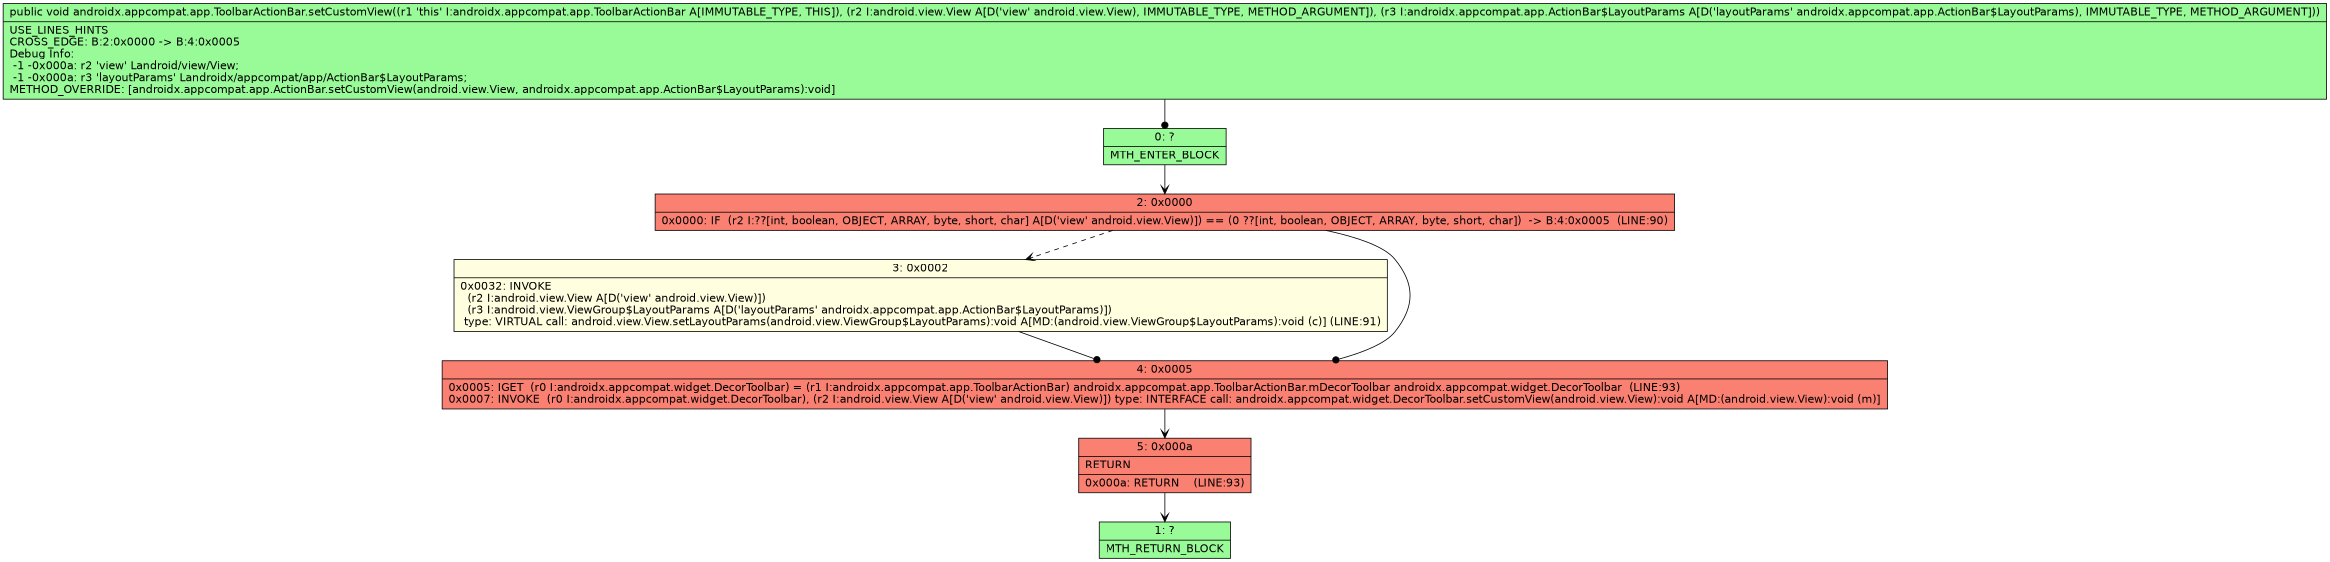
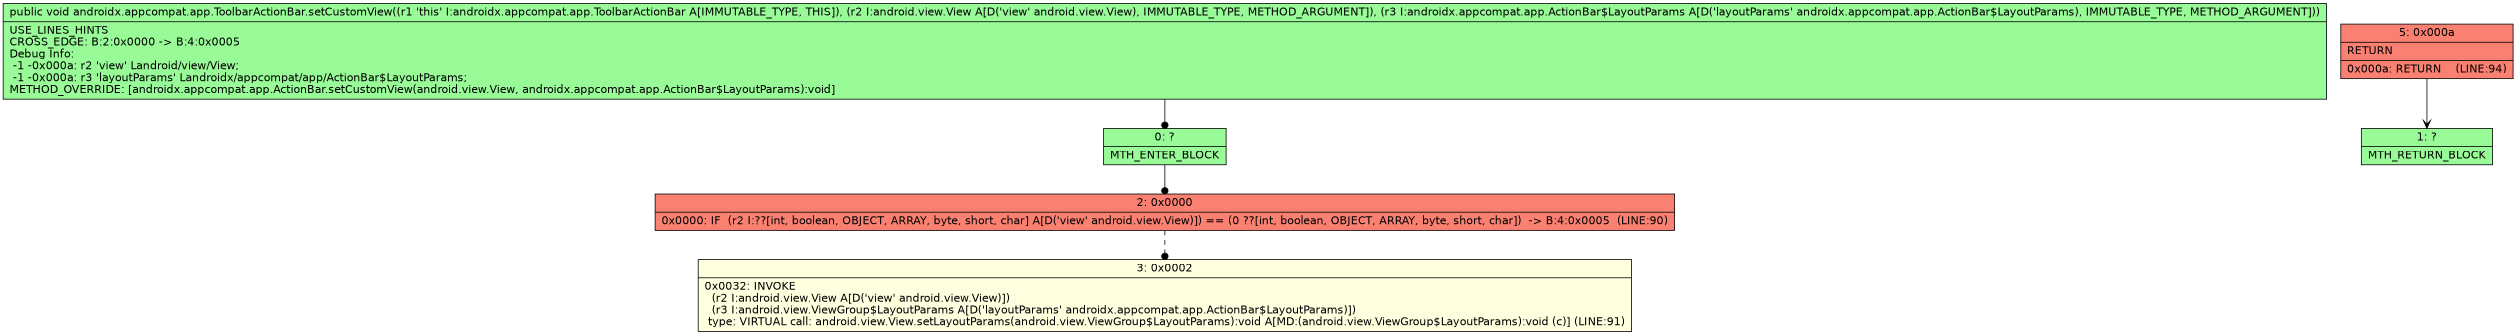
edge "0: ?" -> "2: 0x0000": arrowhead vee -> dot
edge "2: 0x0000" -> "3: 0x0002": arrowhead vee -> dot
node "4: 0x0005": removed
node "5: 0x000a": text "0x000a: RETURN    (LINE:93)" -> "0x000a: RETURN    (LINE:94)"
